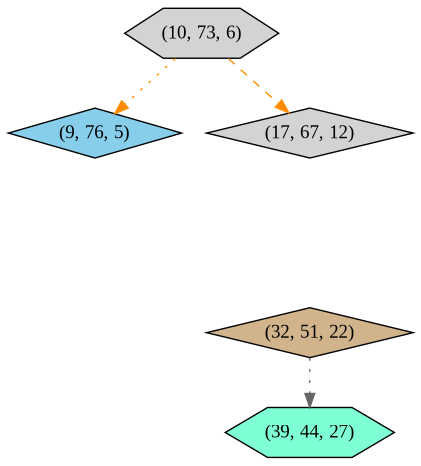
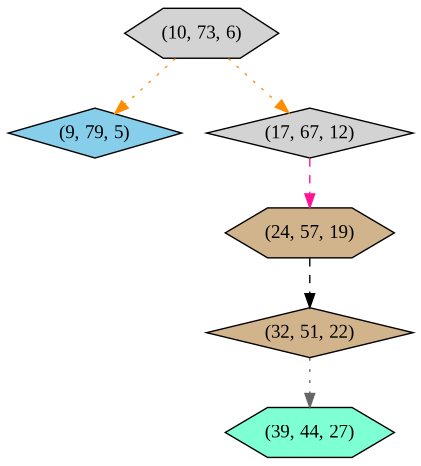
edge "(10, 73, 6)" -> "(17, 67, 12)": style dashed -> dotted
node "(9, 76, 5)": label "(9, 76, 5)" -> "(9, 79, 5)"
node "(24, 57, 19)": added
